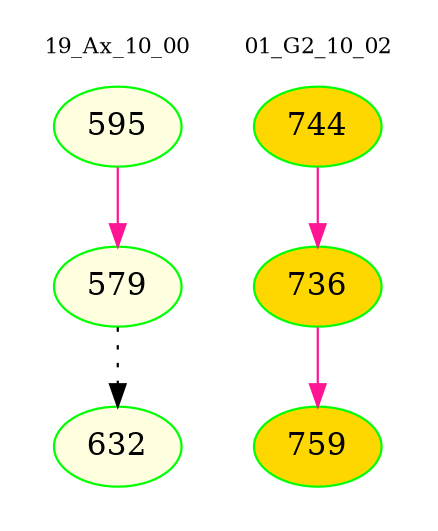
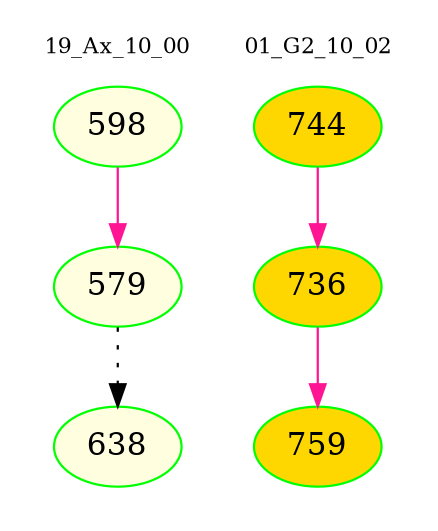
node "595": label "595" -> "598"
node "632": label "632" -> "638"
